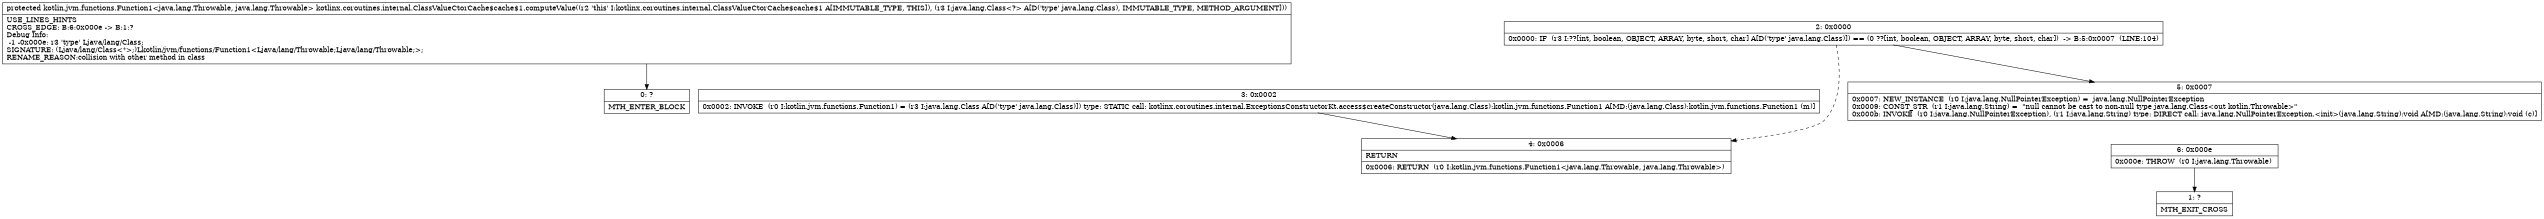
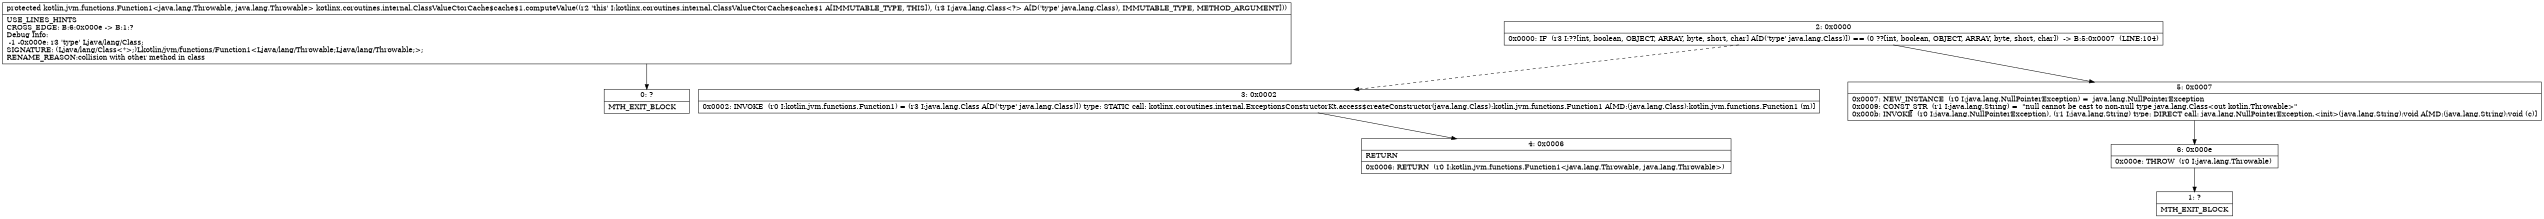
node "0: ?": text "MTH_ENTER_BLOCK" -> "MTH_EXIT_BLOCK"
edge "2: 0x0000" -> "4: 0x0006": now "2: 0x0000" -> "3: 0x0002"
edge "5: 0x0007" -> "6: 0x000e": added
node "1: ?": text "MTH_EXIT_CROSS" -> "MTH_EXIT_BLOCK"
